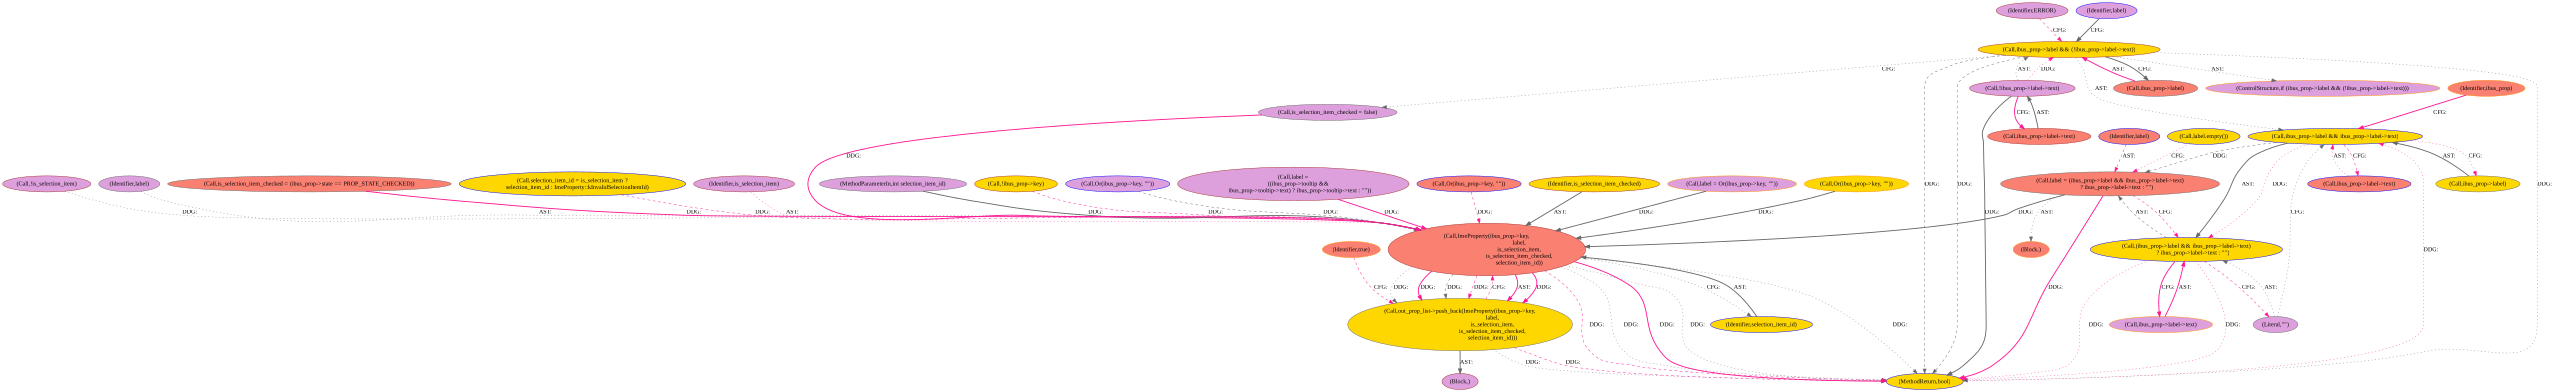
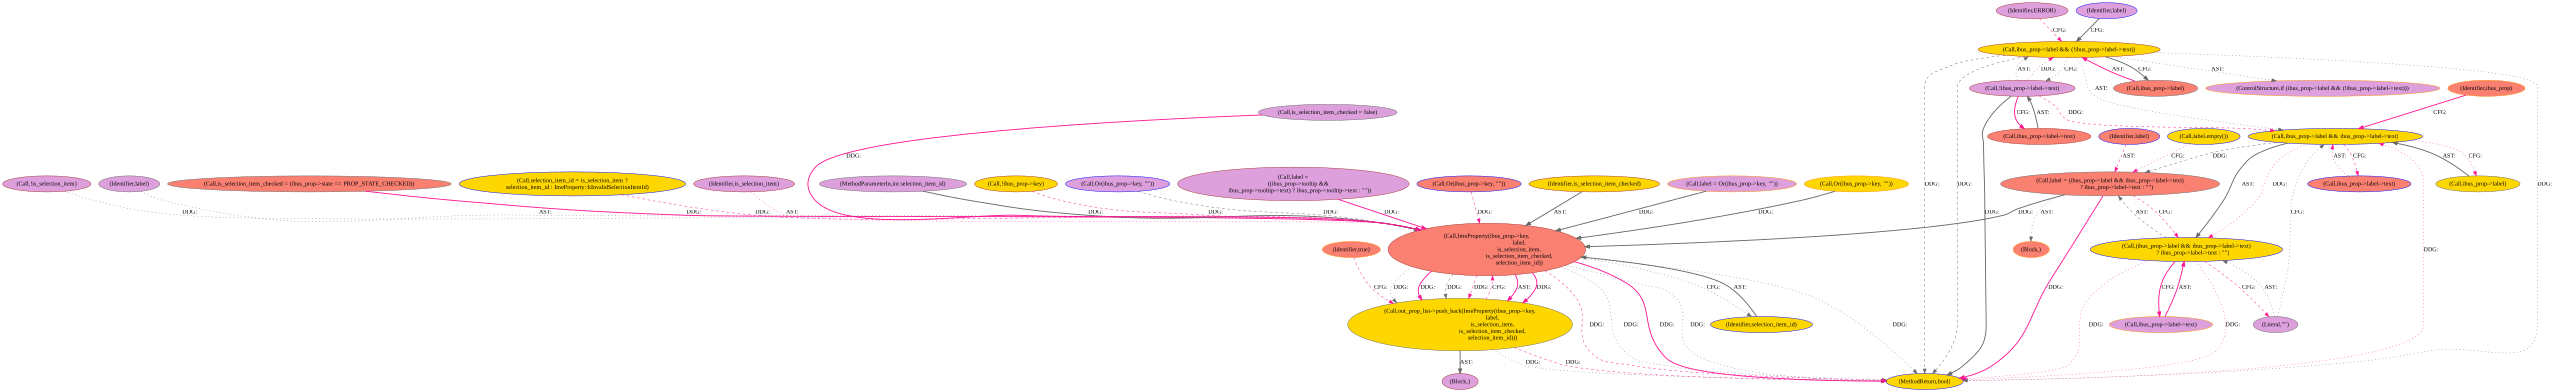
edge "(Call,ibus_prop->label && (!ibus_prop->label->text))" -> "(Call,is_selection_item_checked = false)": now "(Call,ibus_prop->label && (!ibus_prop->label->text))" -> "(Call,!ibus_prop->label->text)"
edge "(Call,!ibus_prop->label->text)" -> "(Call,ibus_prop->label && ibus_prop->label->text)": added, label "DDG:"
